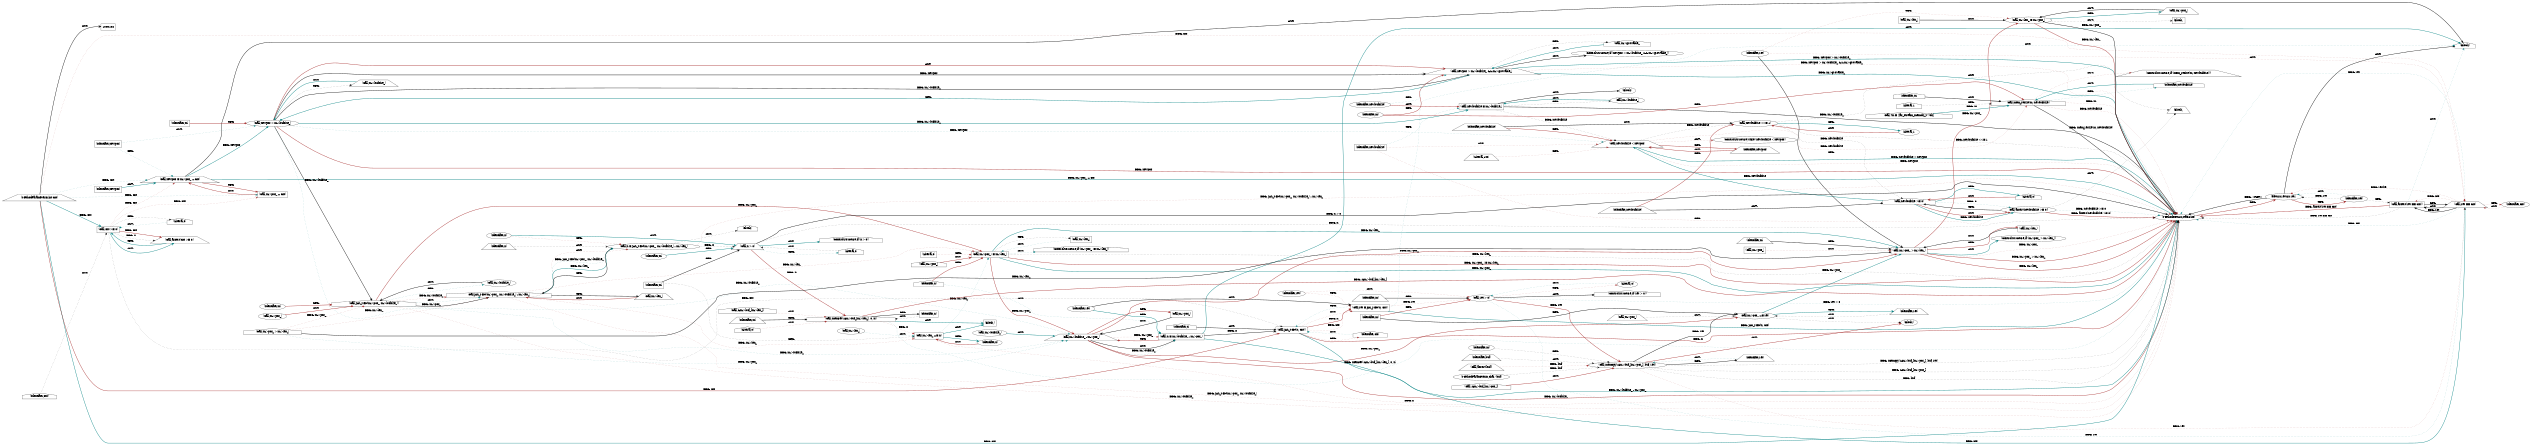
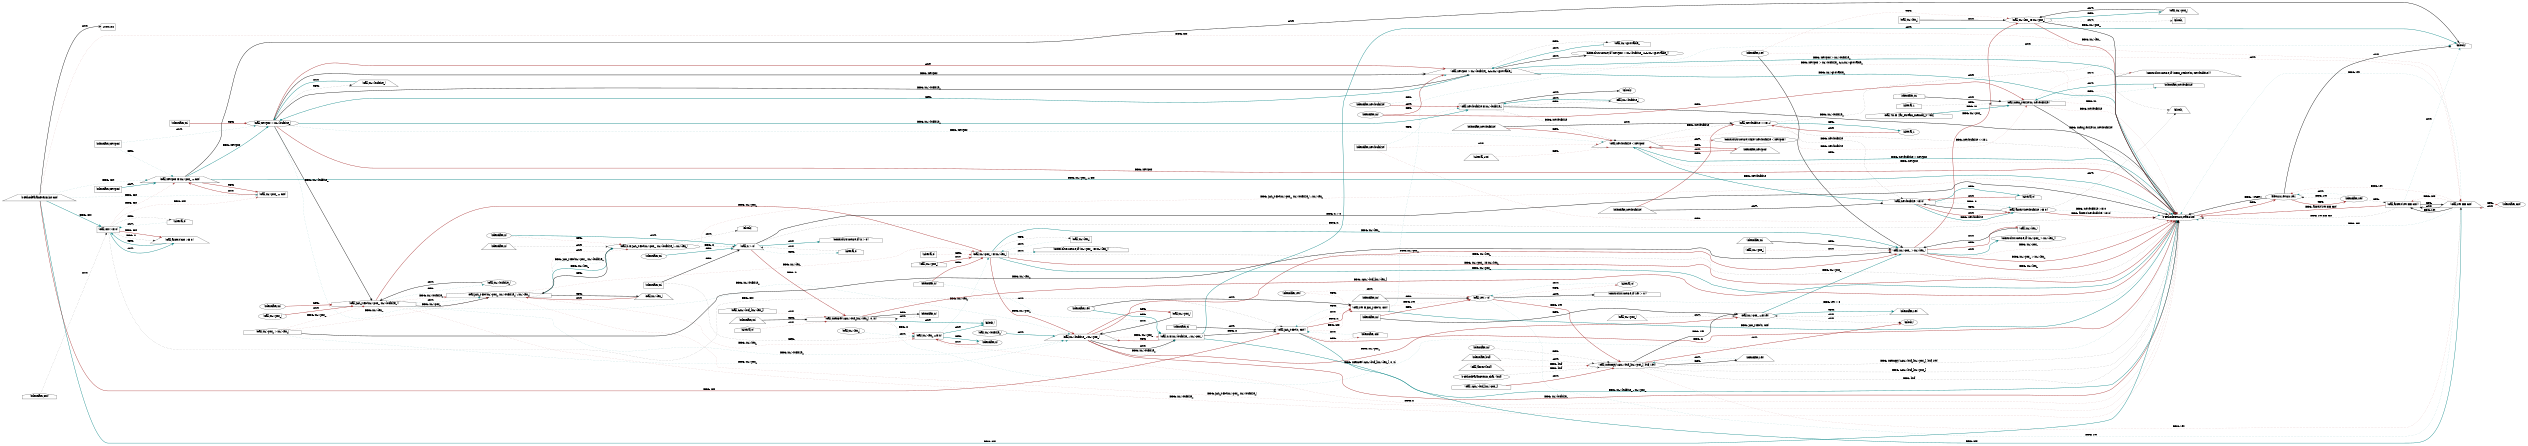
edge "(Call,ret == cnt)" -> "(Return,return ret;)": label "DDG: resize" -> "DDG: ret"
